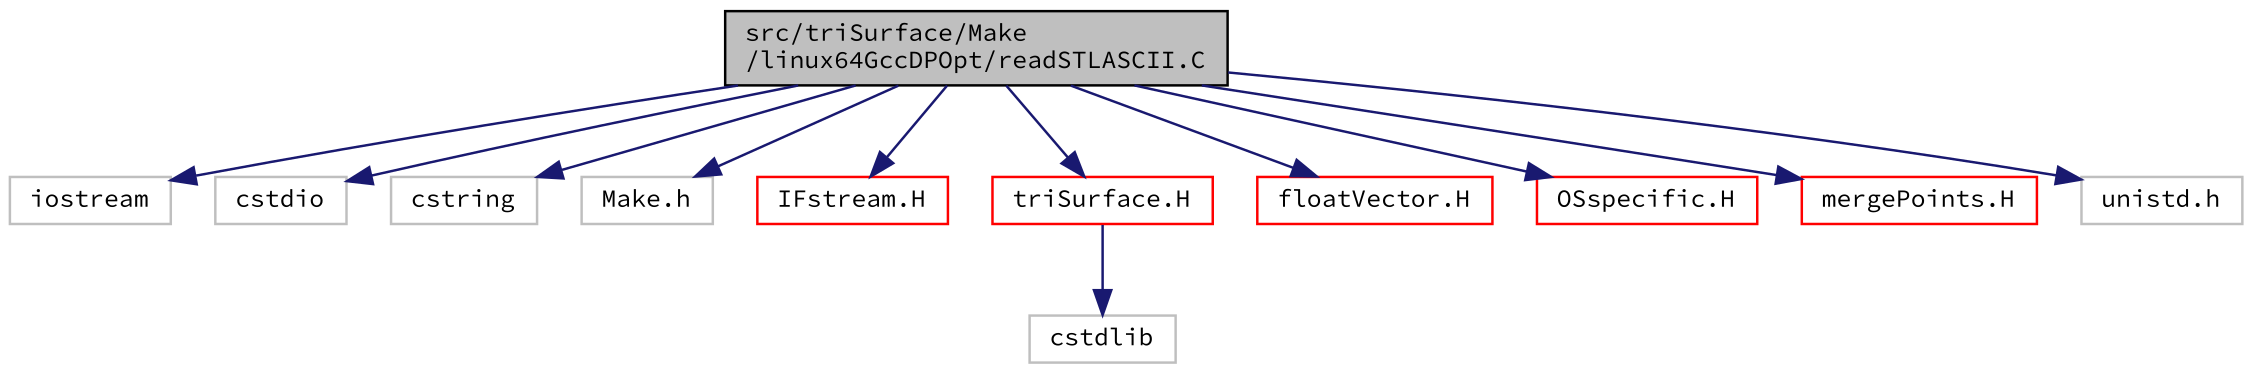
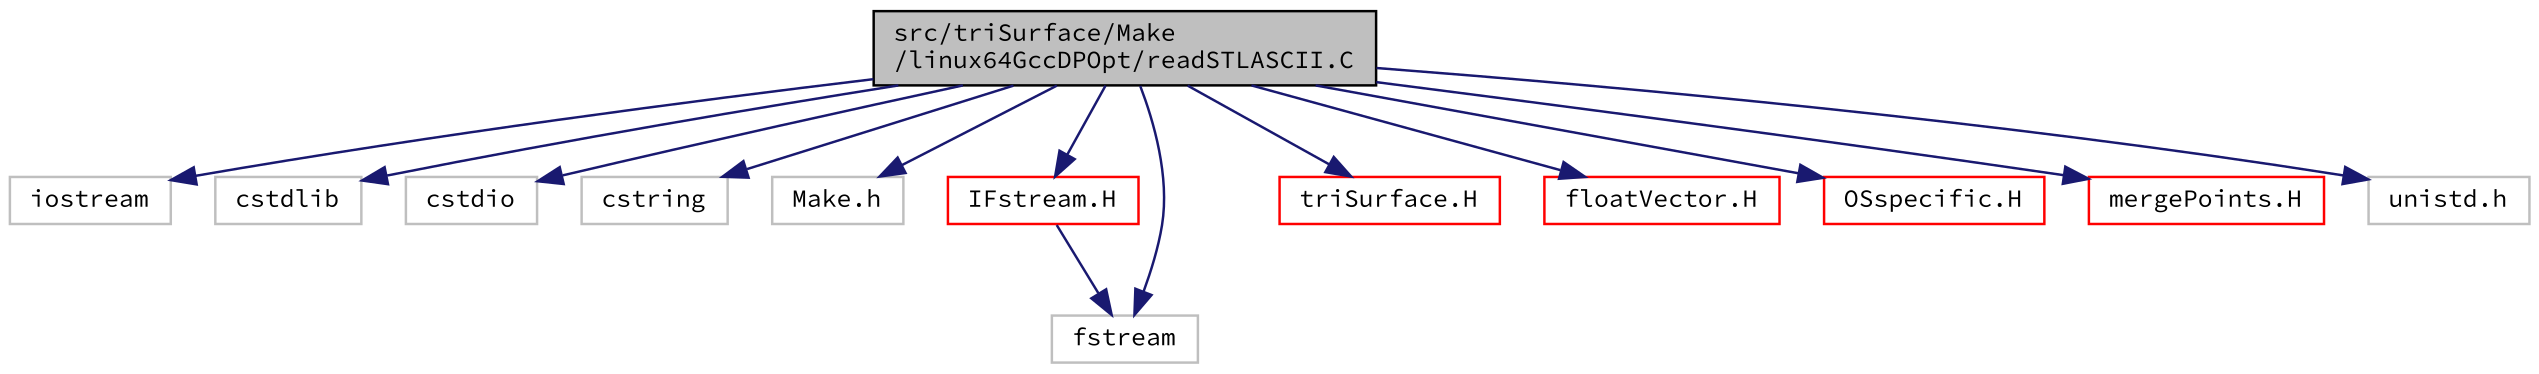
edge "triSurface.H" -> "cstdlib": now "src/triSurface/Make /linux64GccDPOpt/readSTLASCII.C" -> "cstdlib"
node "fstream": added
